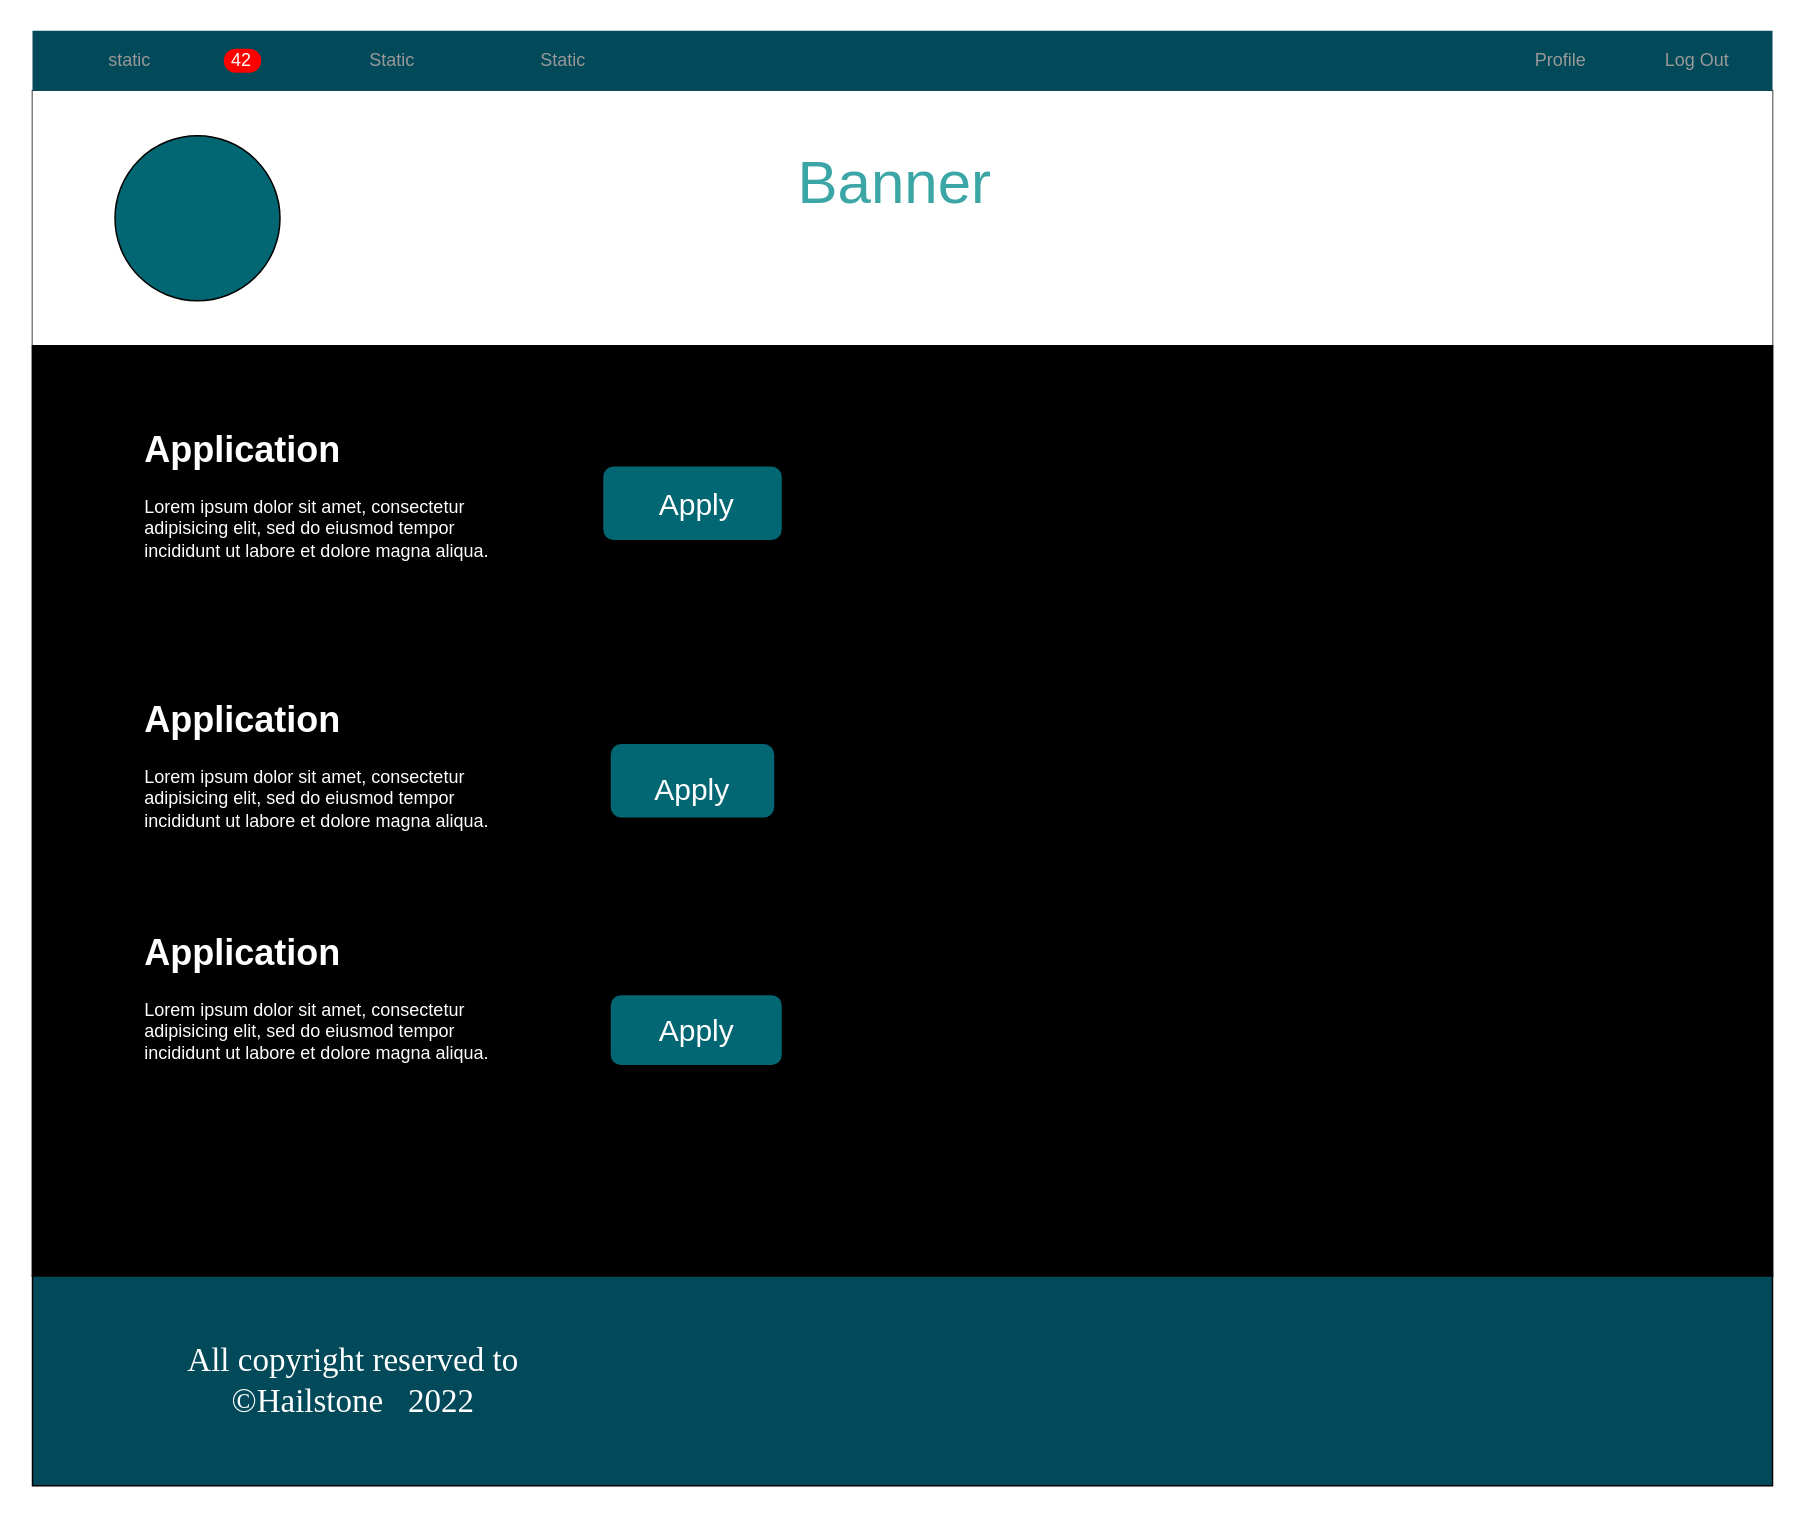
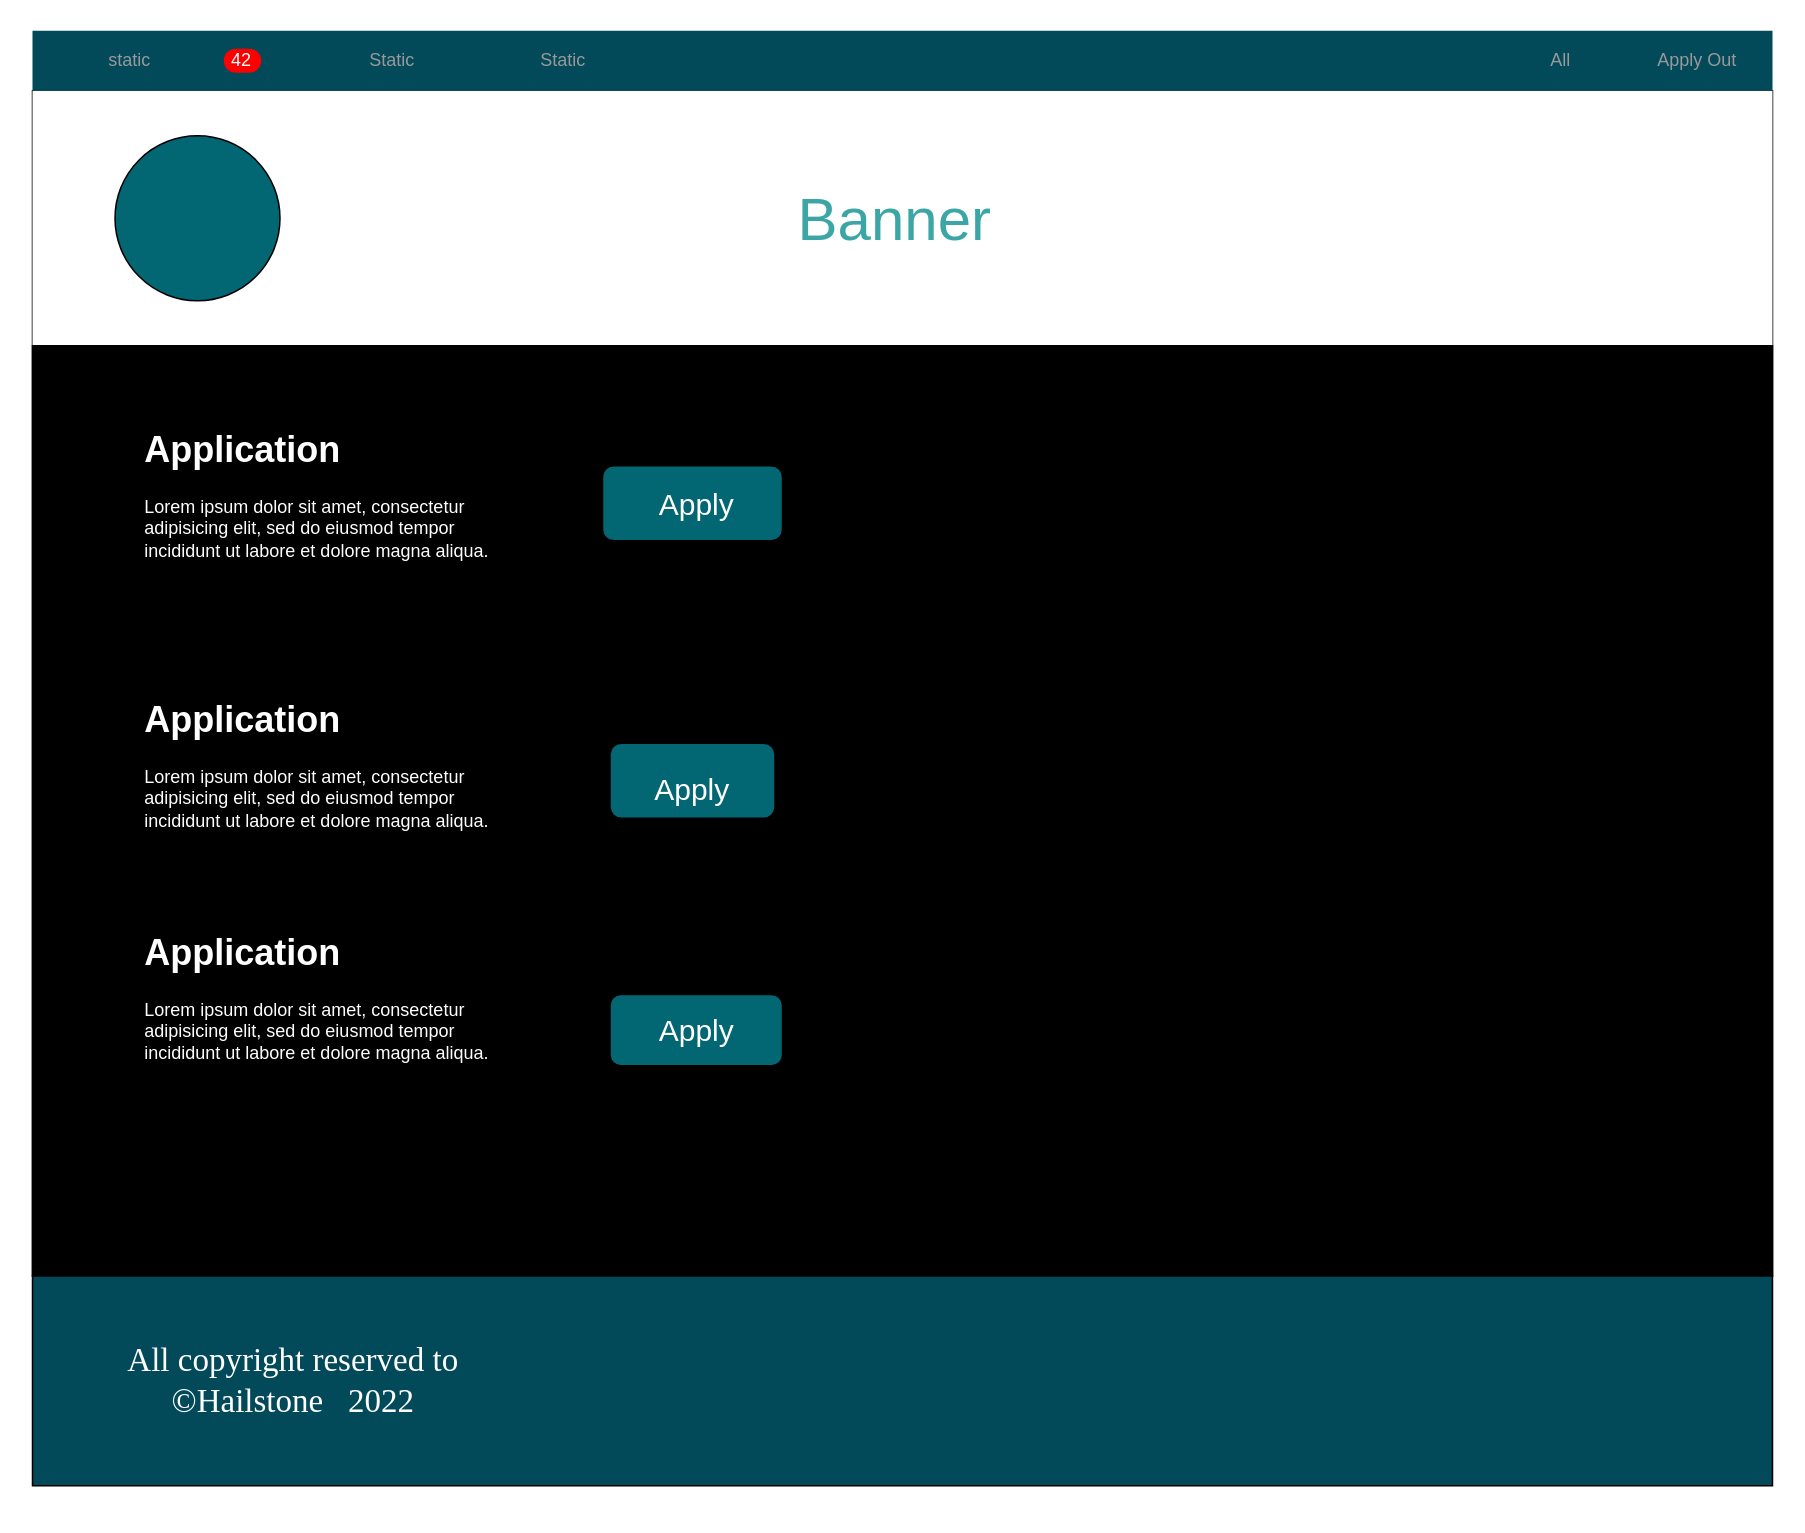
node "Profile": label "Profile" -> "All"
node "Log Out": label "Log Out" -> "Apply Out"
node "Banner": moved (895, 181) -> (895, 218)
node "All copyright reserved to ©Hailstone 2022": moved (353, 1381) -> (293, 1381)
